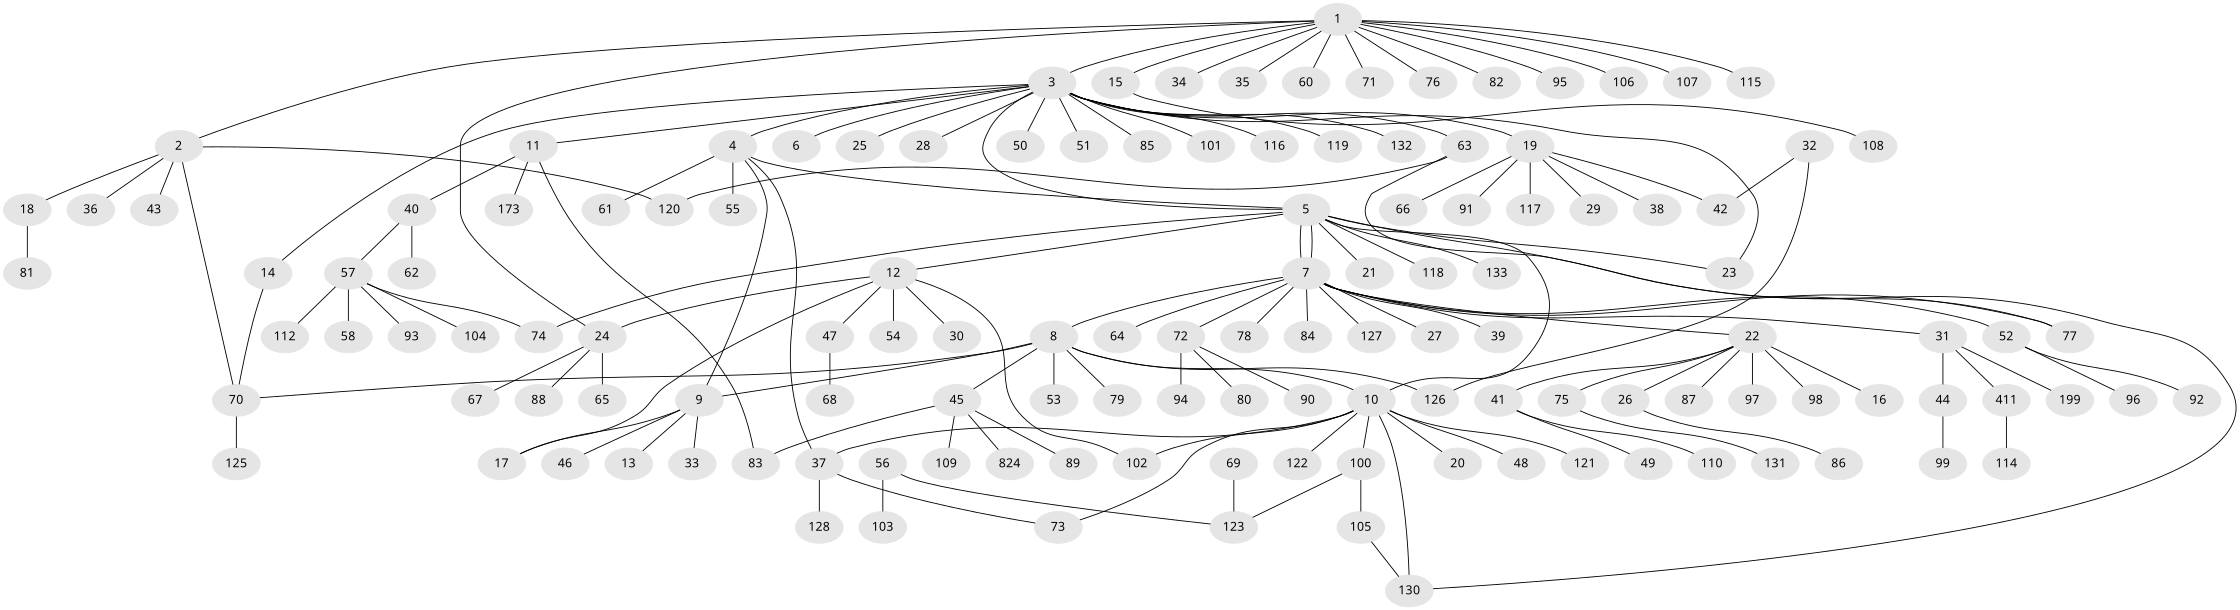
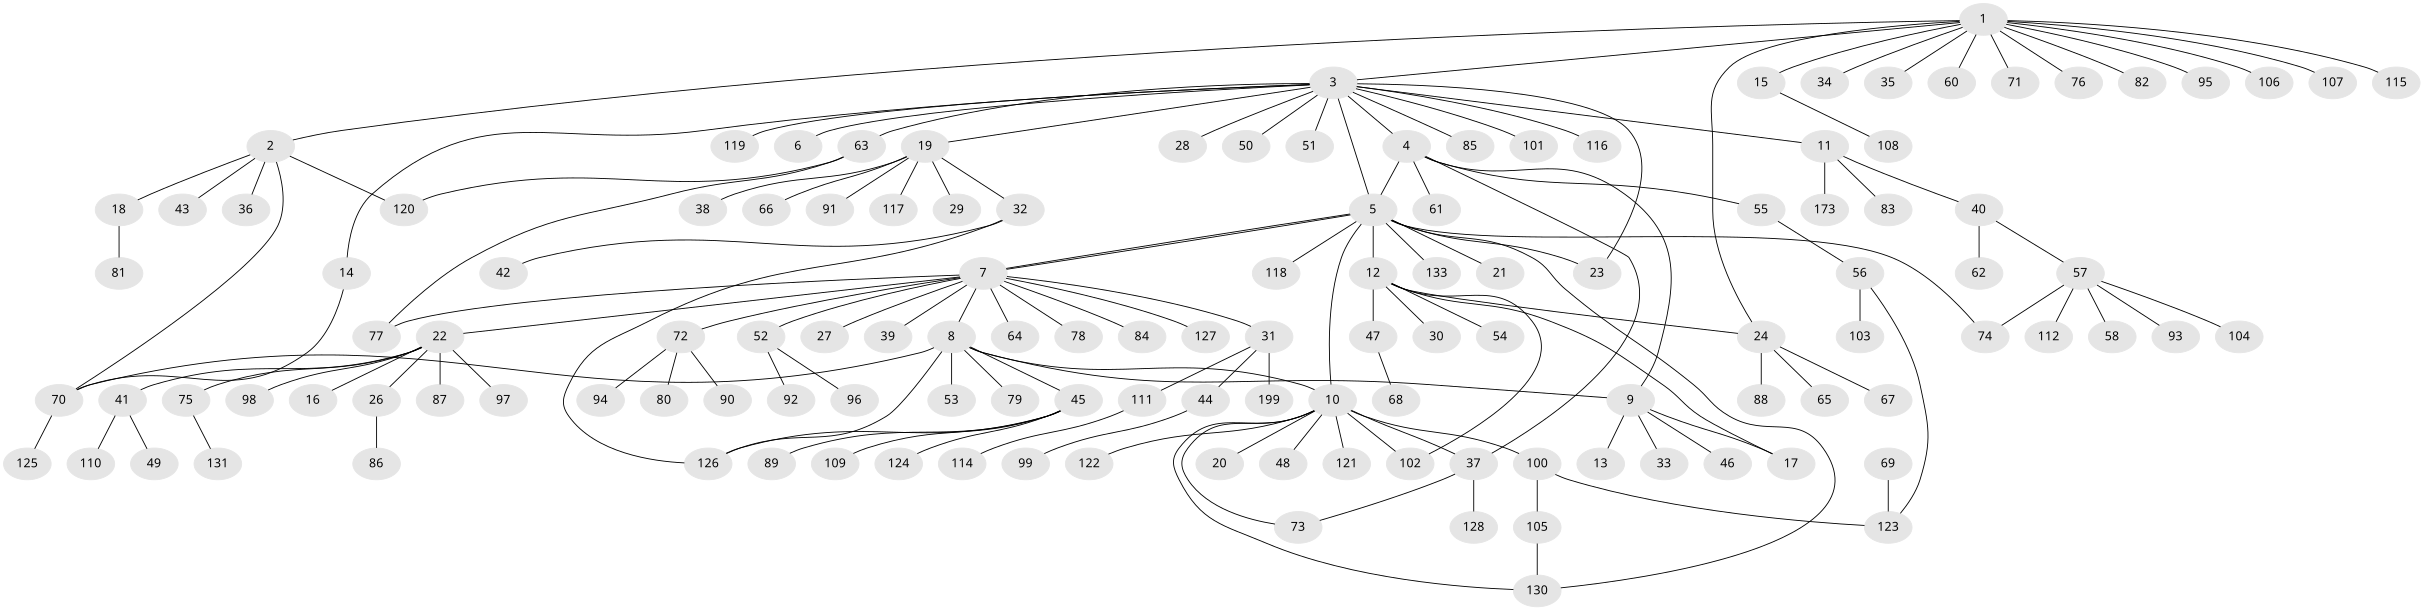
node "25": removed
node "132": removed
edge "19" -- "42": now "19" -- "32"
edge "55" -- "56": added
node "411": label "411" -> "111"
edge "45" -- "83": now "45" -- "126"
node "824": label "824" -> "124"
